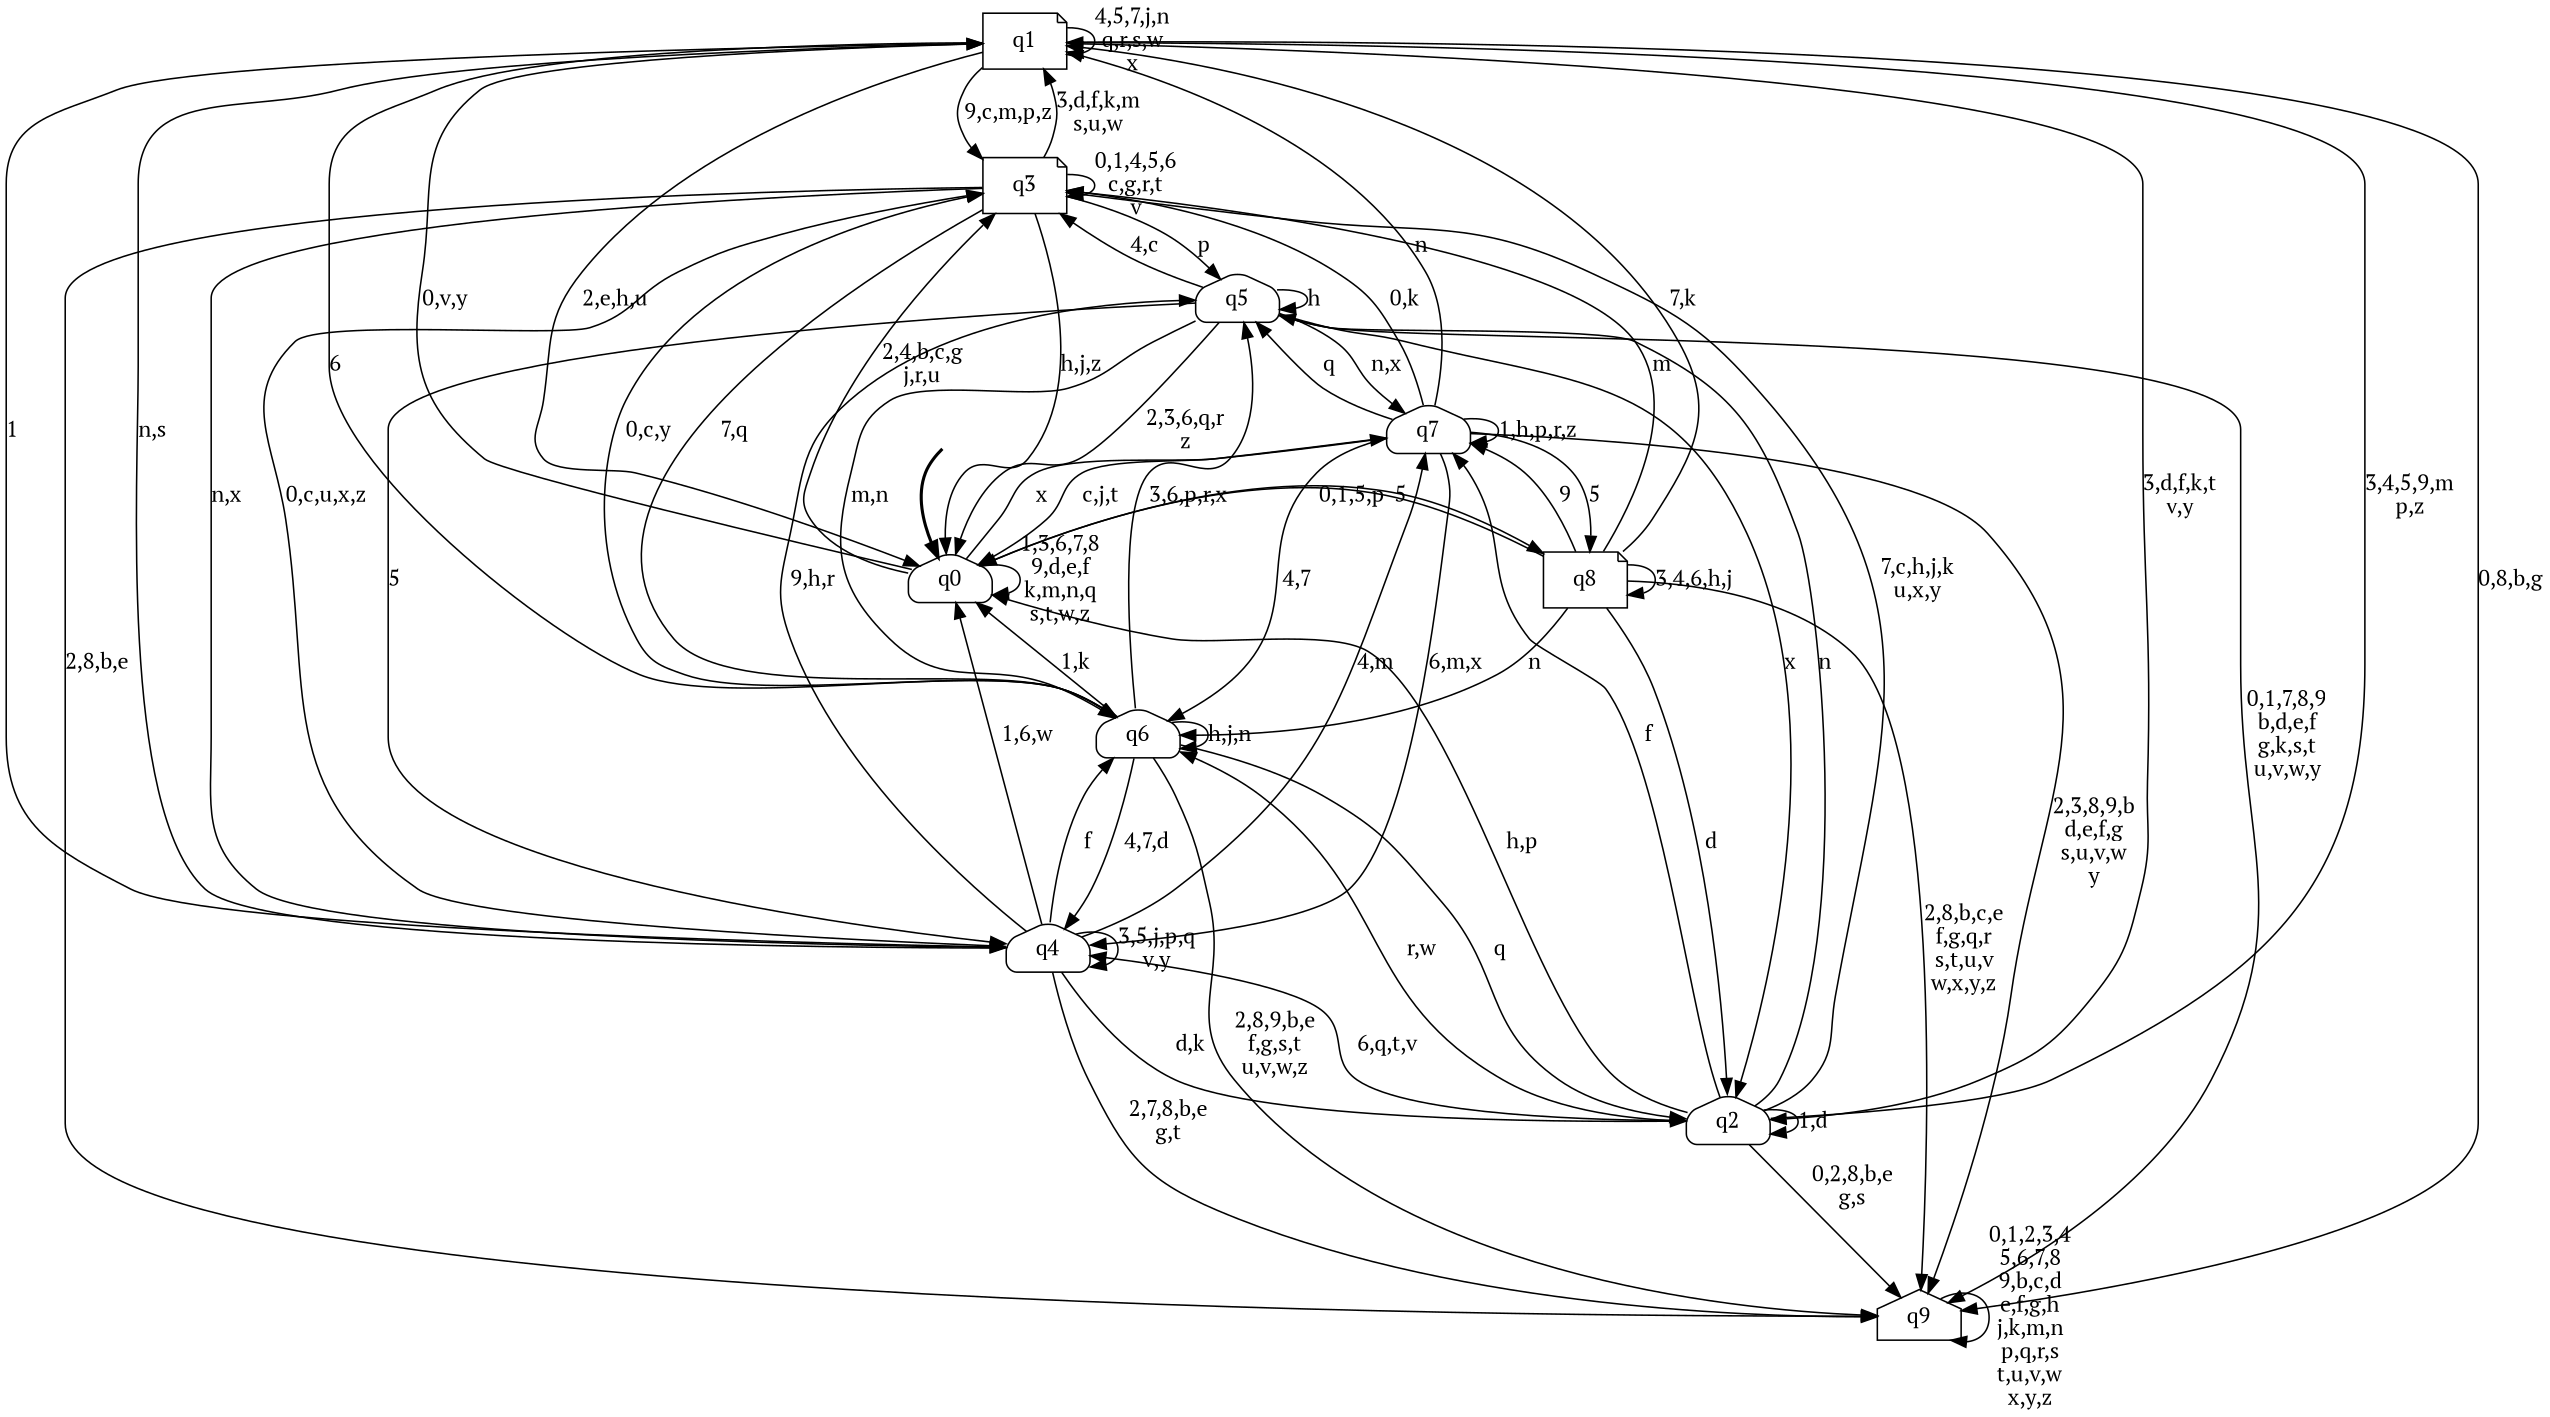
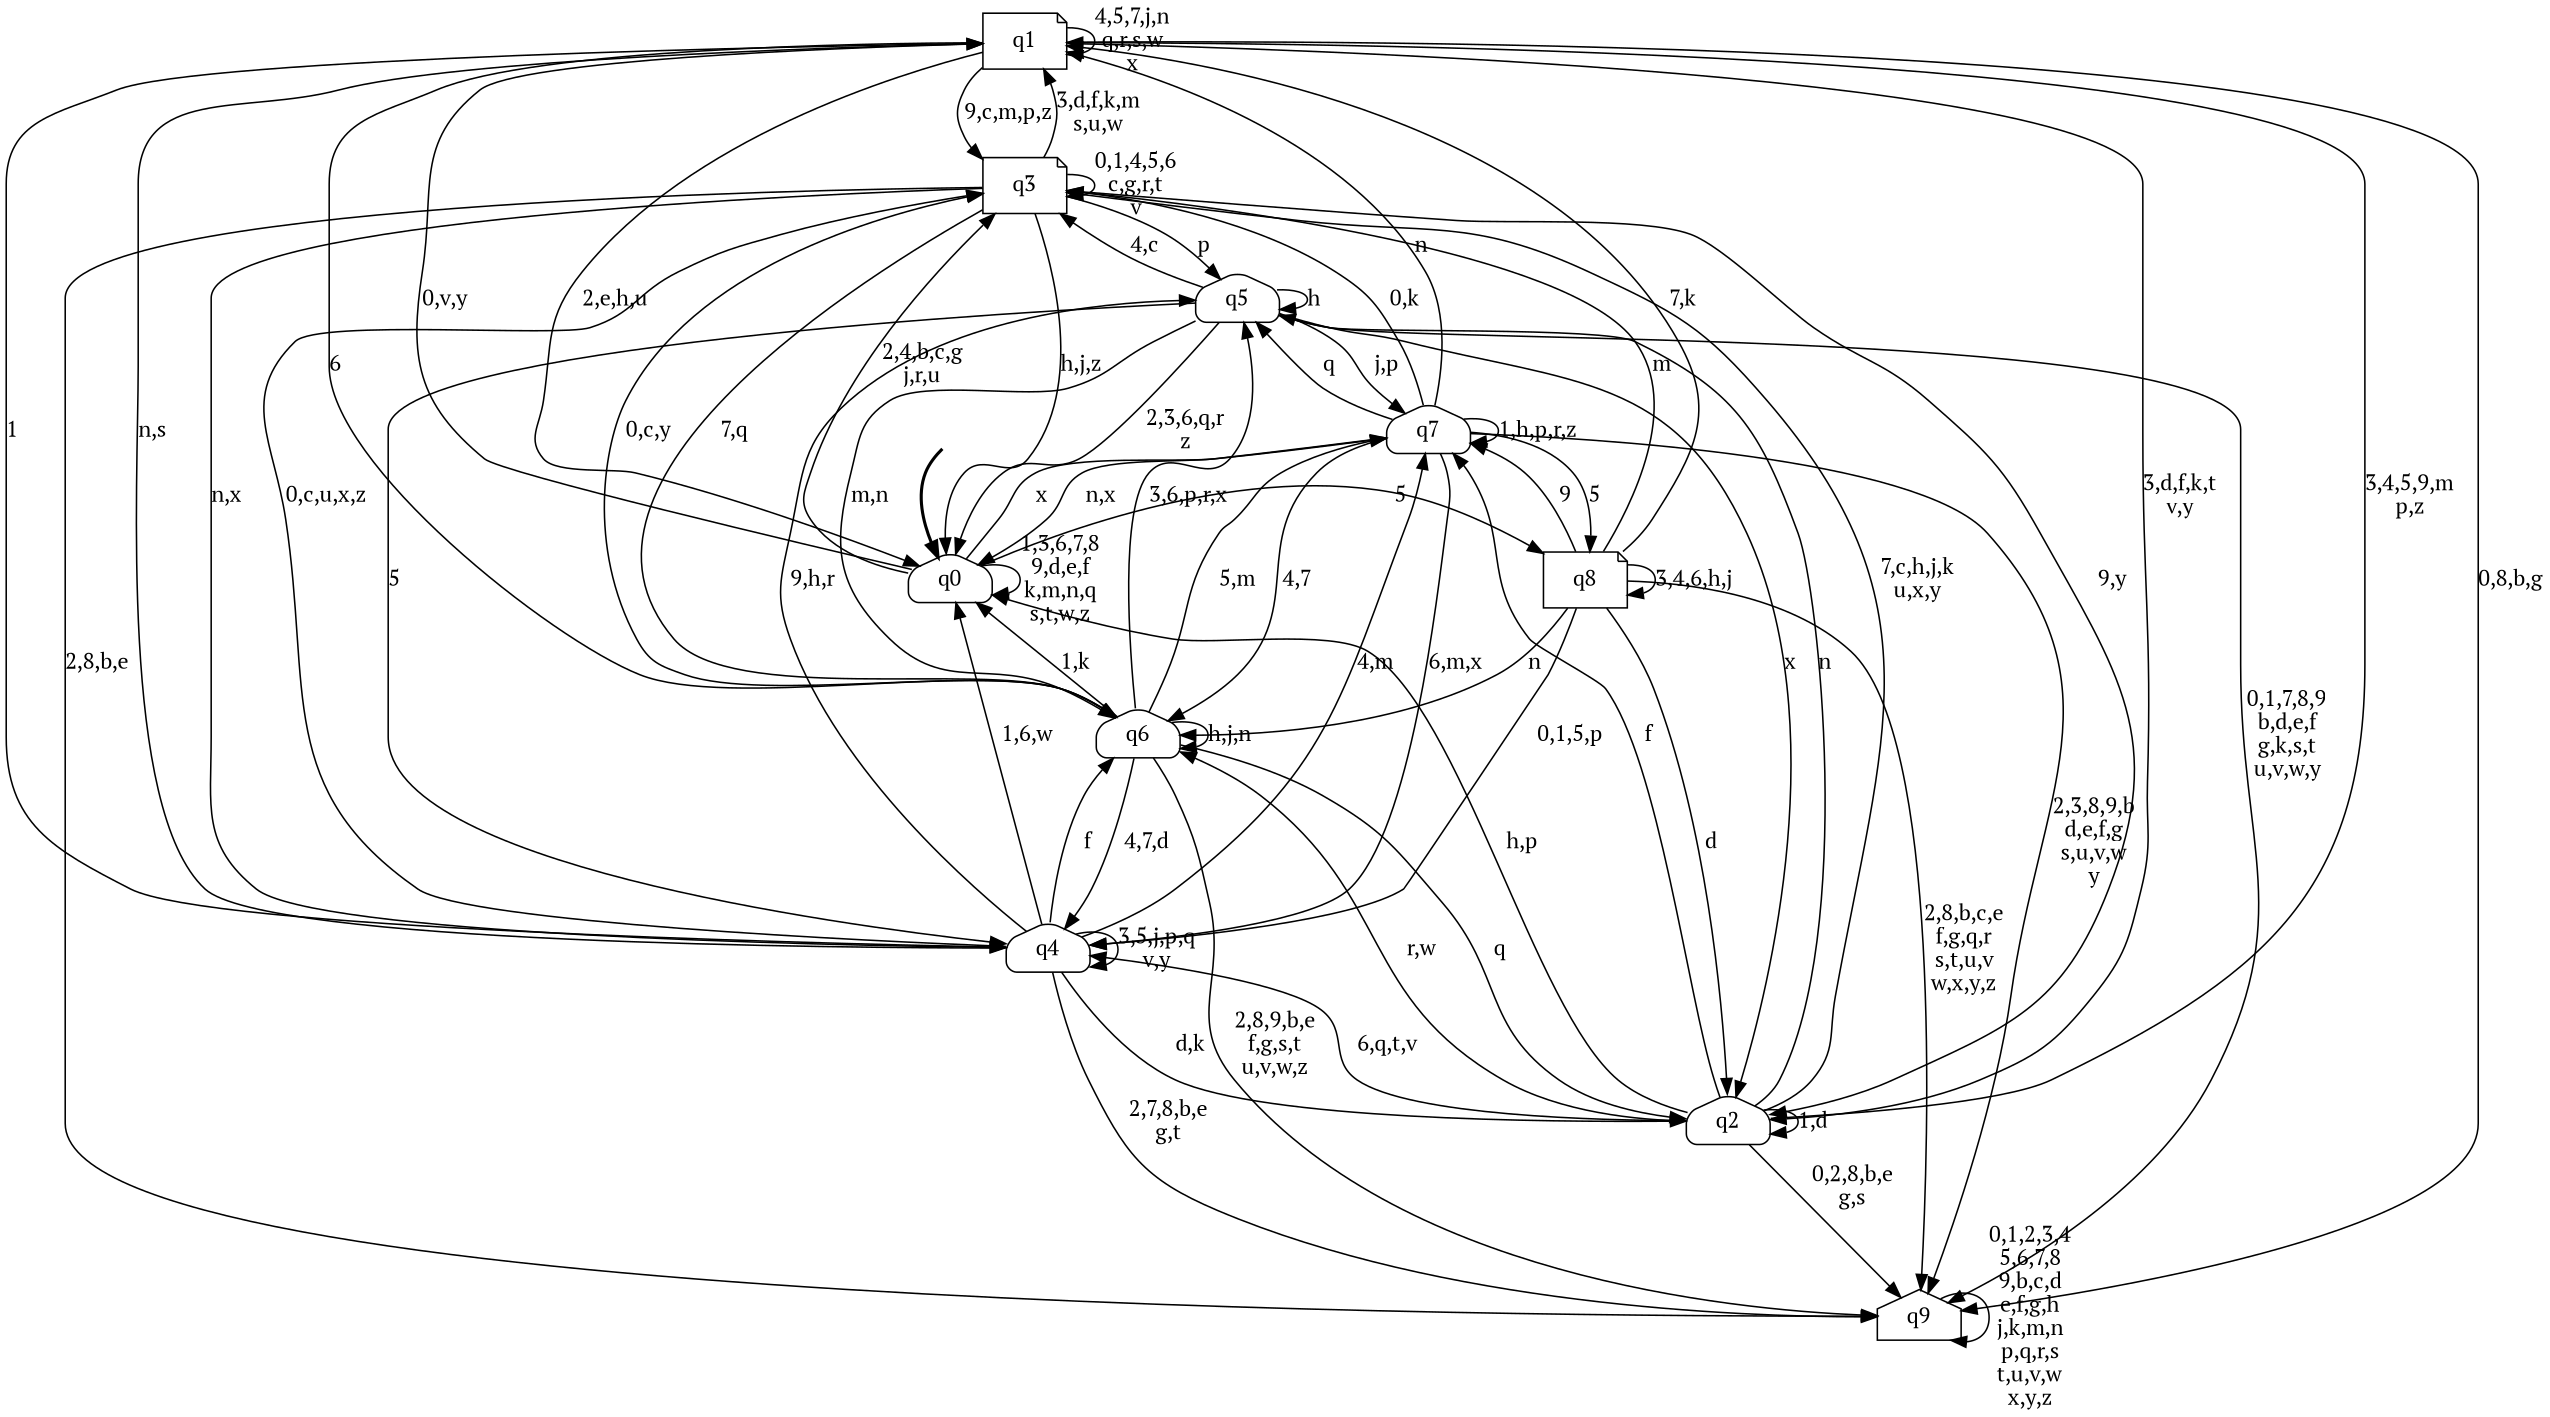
edge "q5" -> "q7": label "n,x" -> "j,p"
edge "q3" -> "q2": added, label "9,y"
edge "q8" -> "q0": now "q8" -> "q4"
edge "q7" -> "q0": label "c,j,t" -> "n,x"
edge "q6" -> "q7": added, label "5,m"
